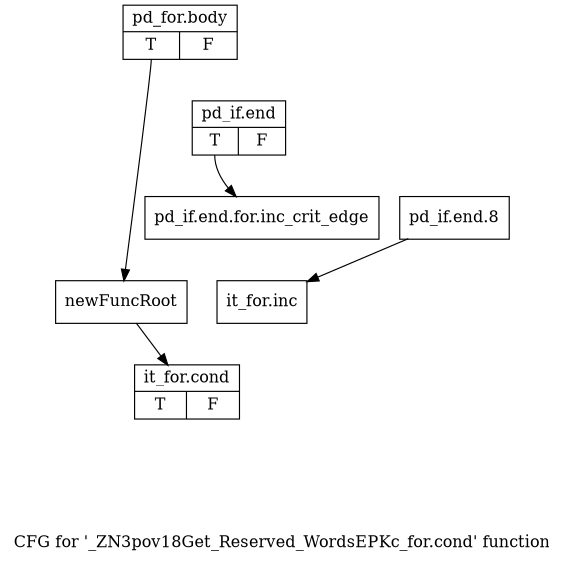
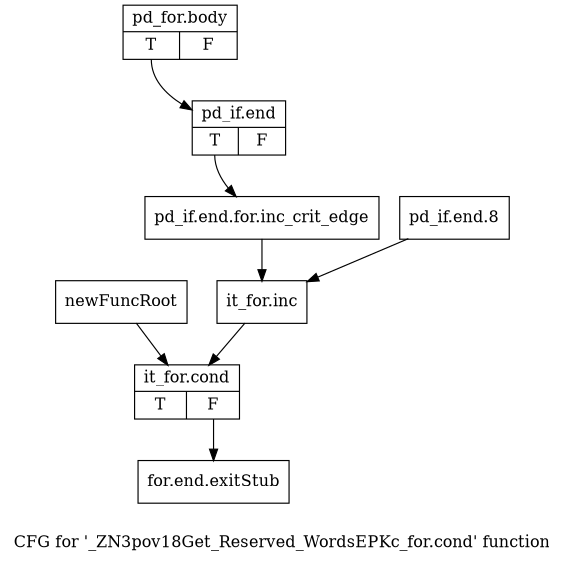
edge "pd_for.body" -> "newFuncRoot": now "pd_for.body" -> "pd_if.end"
edge "pd_if.end.for.inc_crit_edge" -> "it_for.inc": added
edge "it_for.inc" -> "it_for.cond": added
node "for.end.exitStub": added
